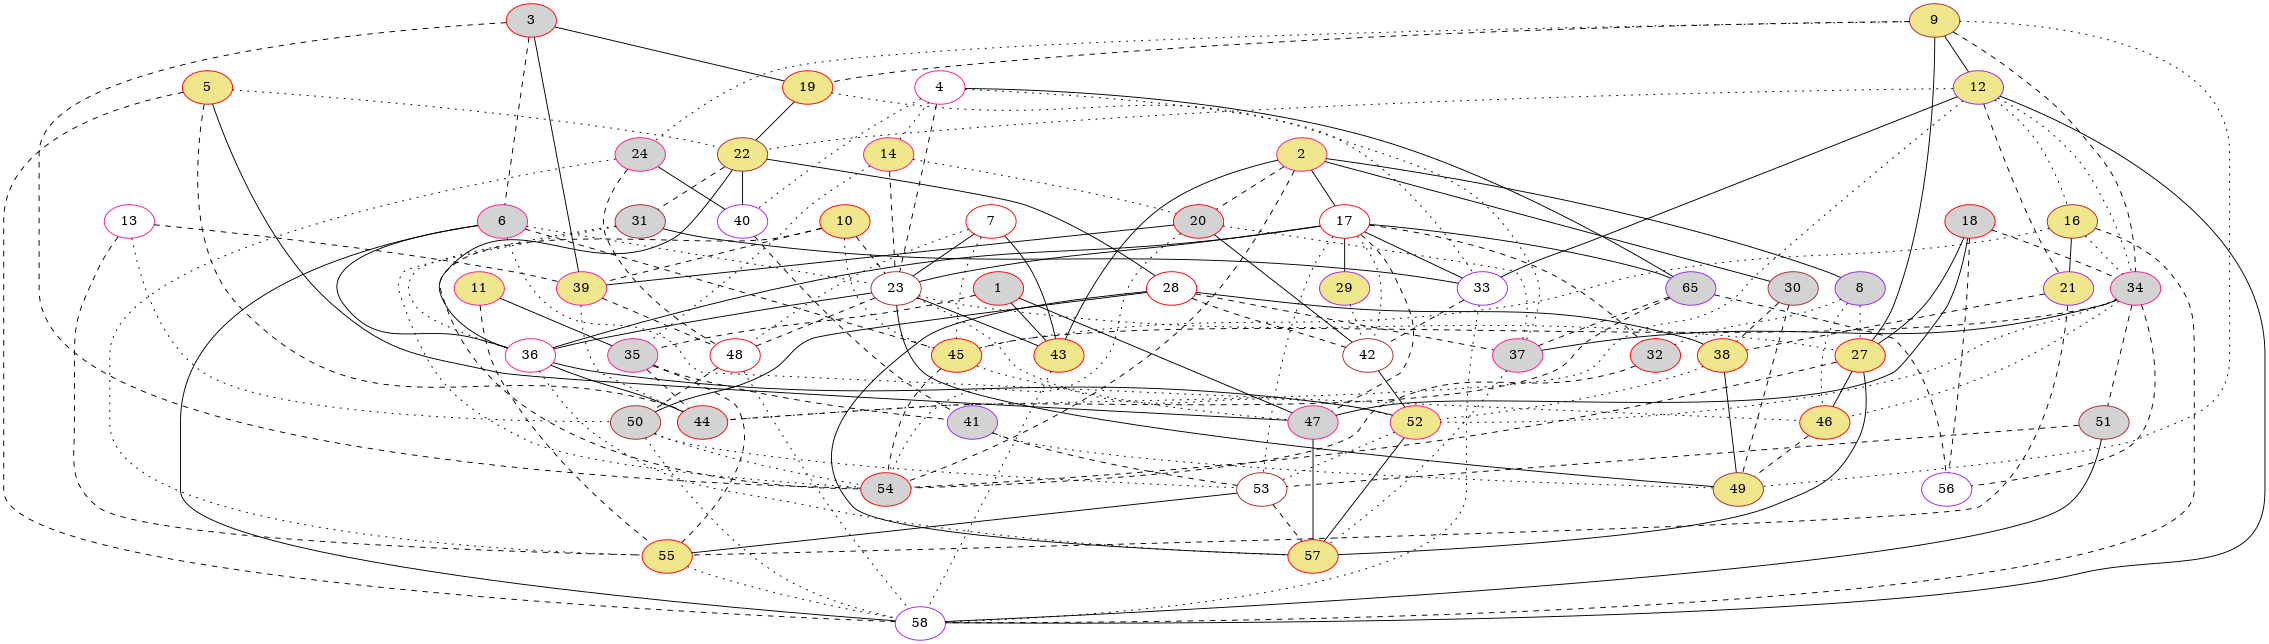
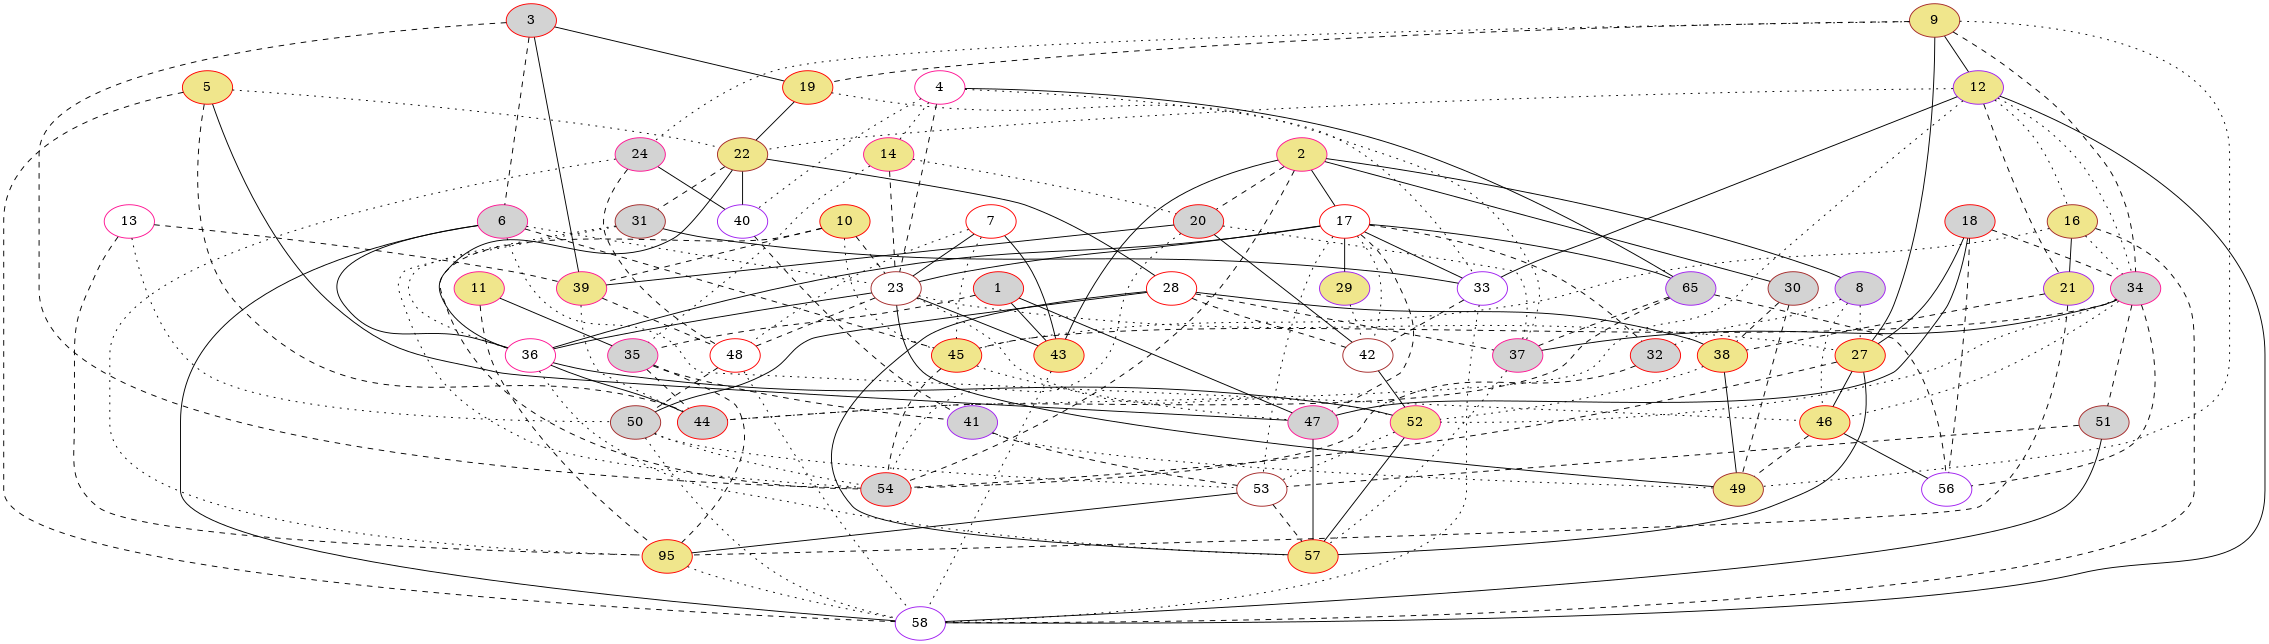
edge "46" -- "56": added
node "55": label "55" -> "95"
